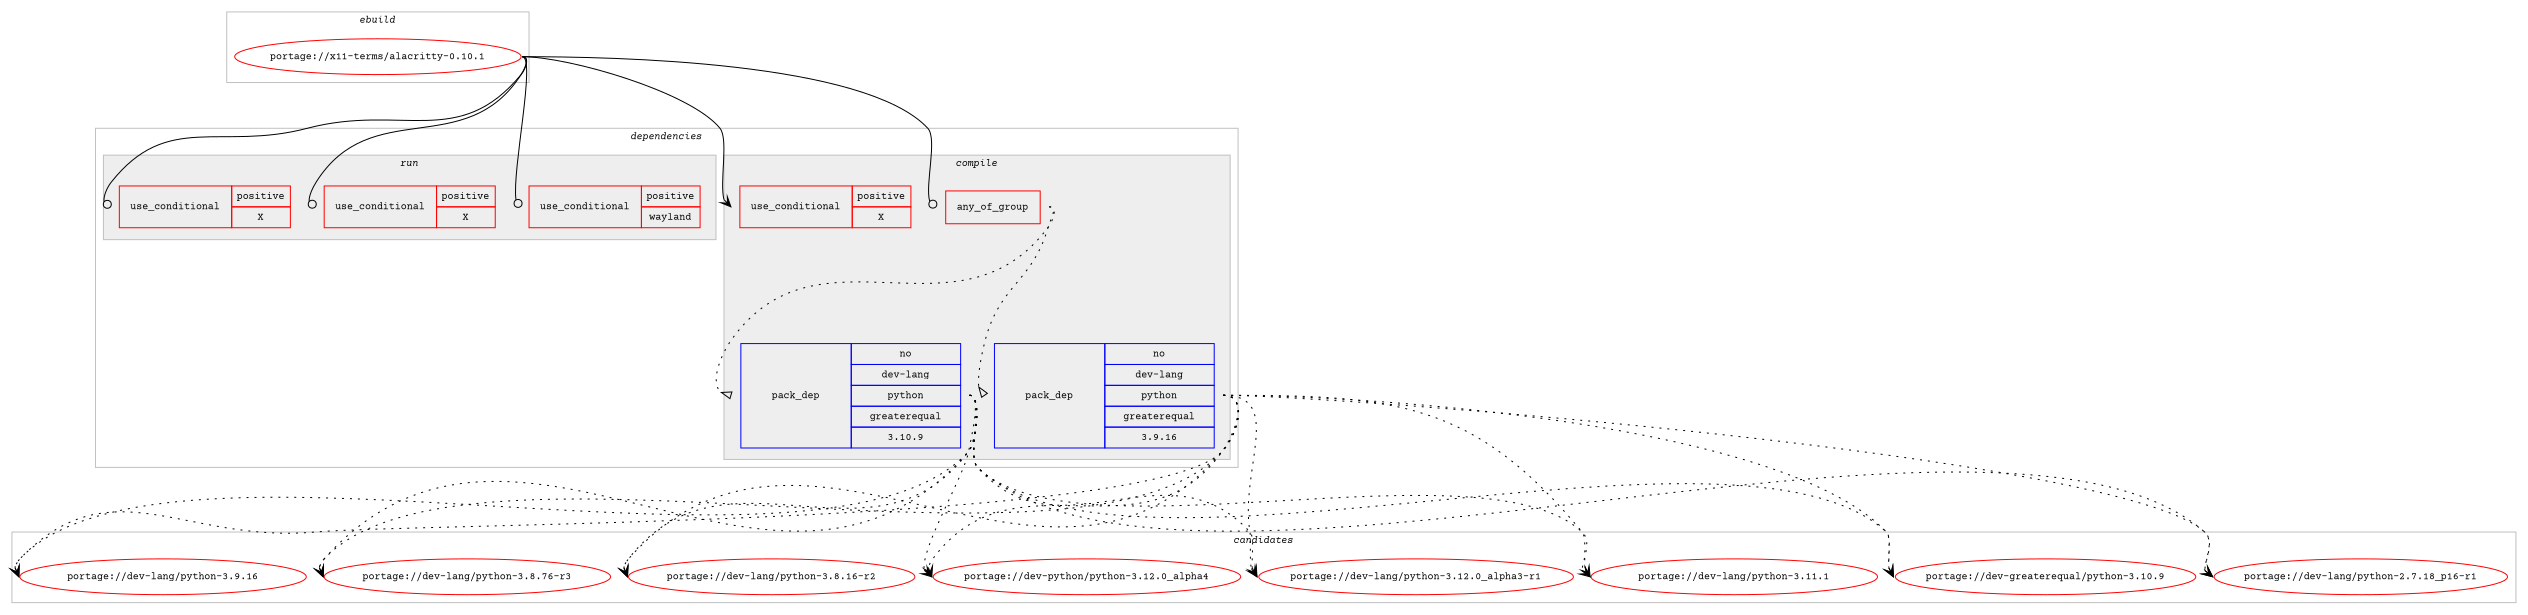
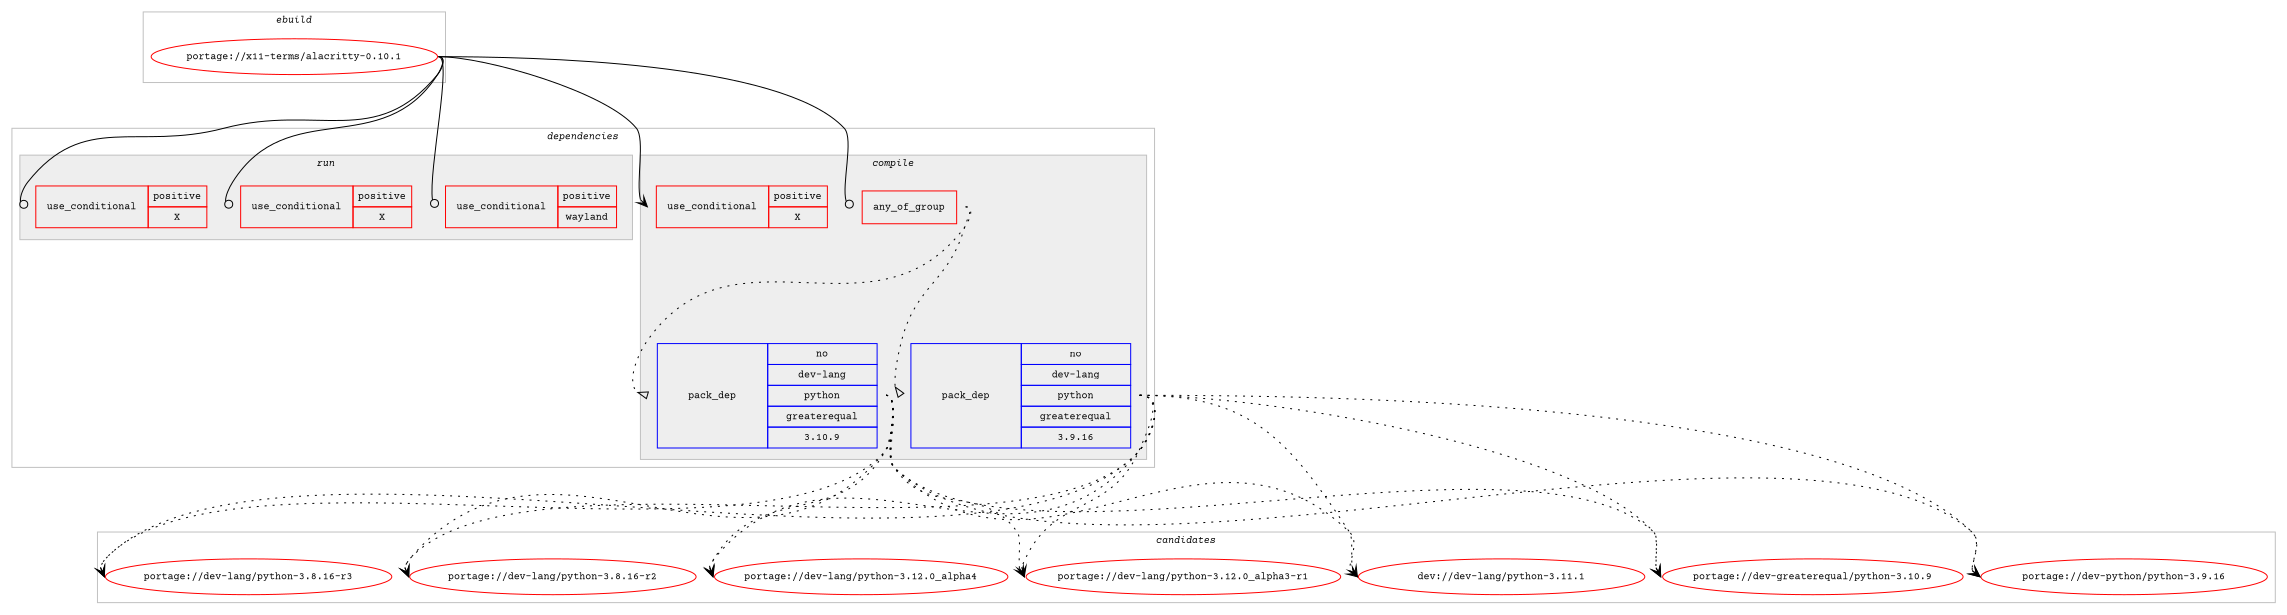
node "portage://dev-lang/python-3.9.16": label "portage://dev-lang/python-3.9.16" -> "portage://dev-python/python-3.9.16"
node "portage://dev-lang/python-3.8.76-r3": label "portage://dev-lang/python-3.8.76-r3" -> "portage://dev-lang/python-3.8.16-r3"
node "portage://dev-python/python-3.12.0_alpha4": label "portage://dev-python/python-3.12.0_alpha4" -> "portage://dev-lang/python-3.12.0_alpha4"
node "portage://dev-lang/python-3.11.1": label "portage://dev-lang/python-3.11.1" -> "dev://dev-lang/python-3.11.1"
node "portage://dev-lang/python-2.7.18_p16-r1": removed
